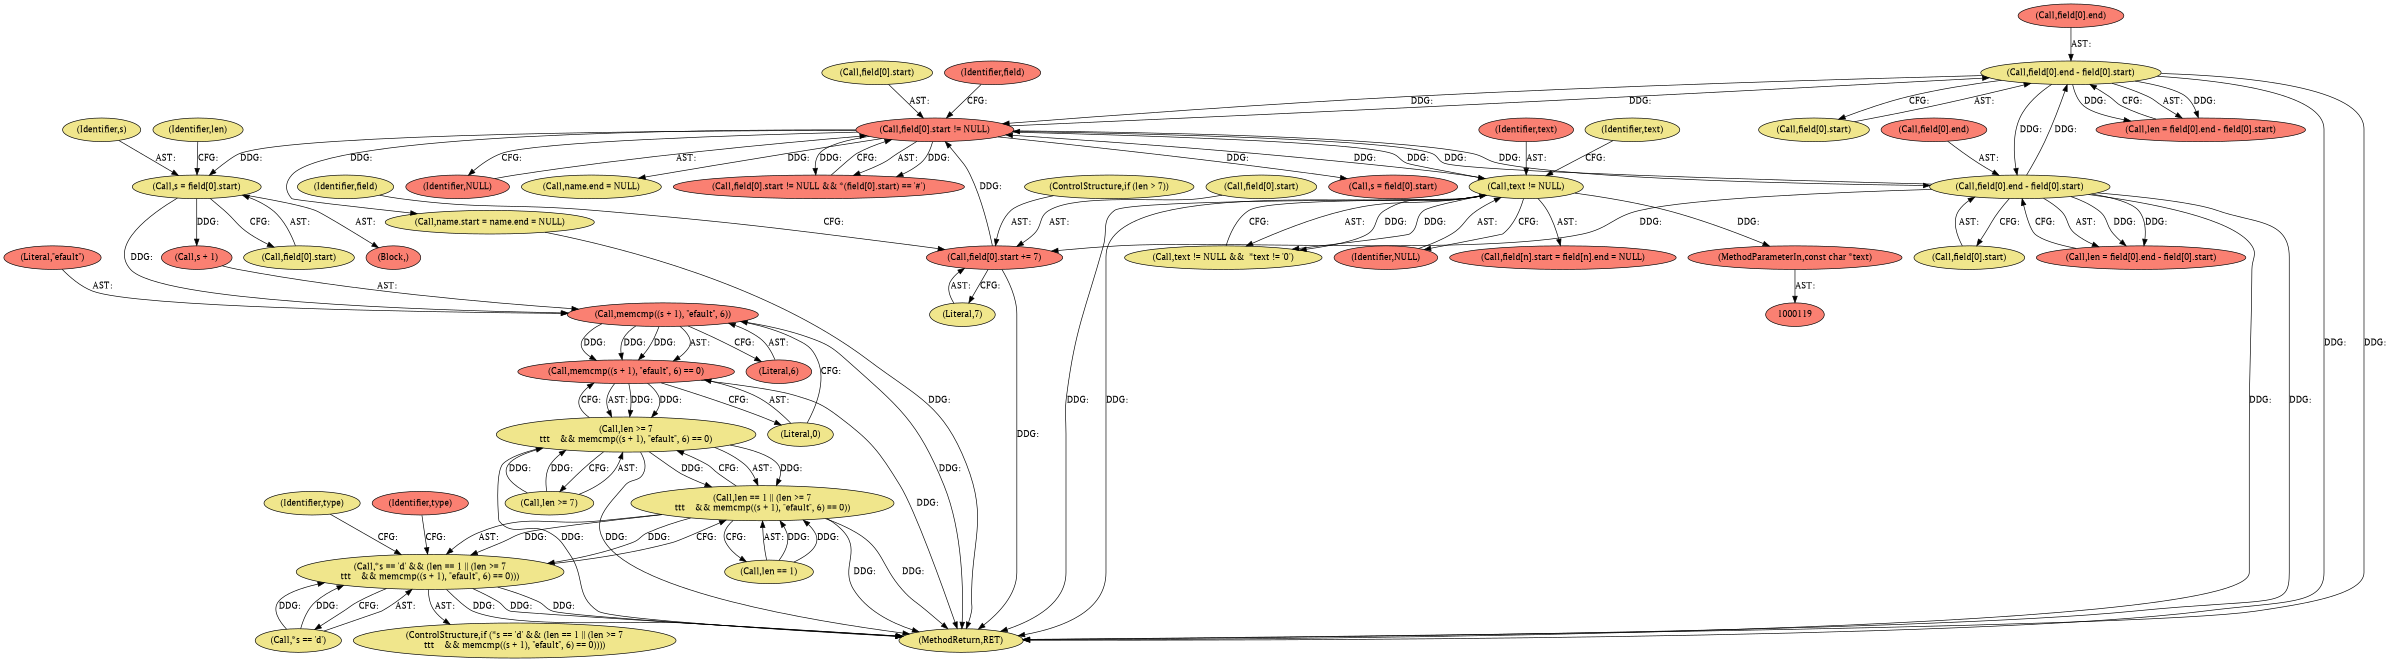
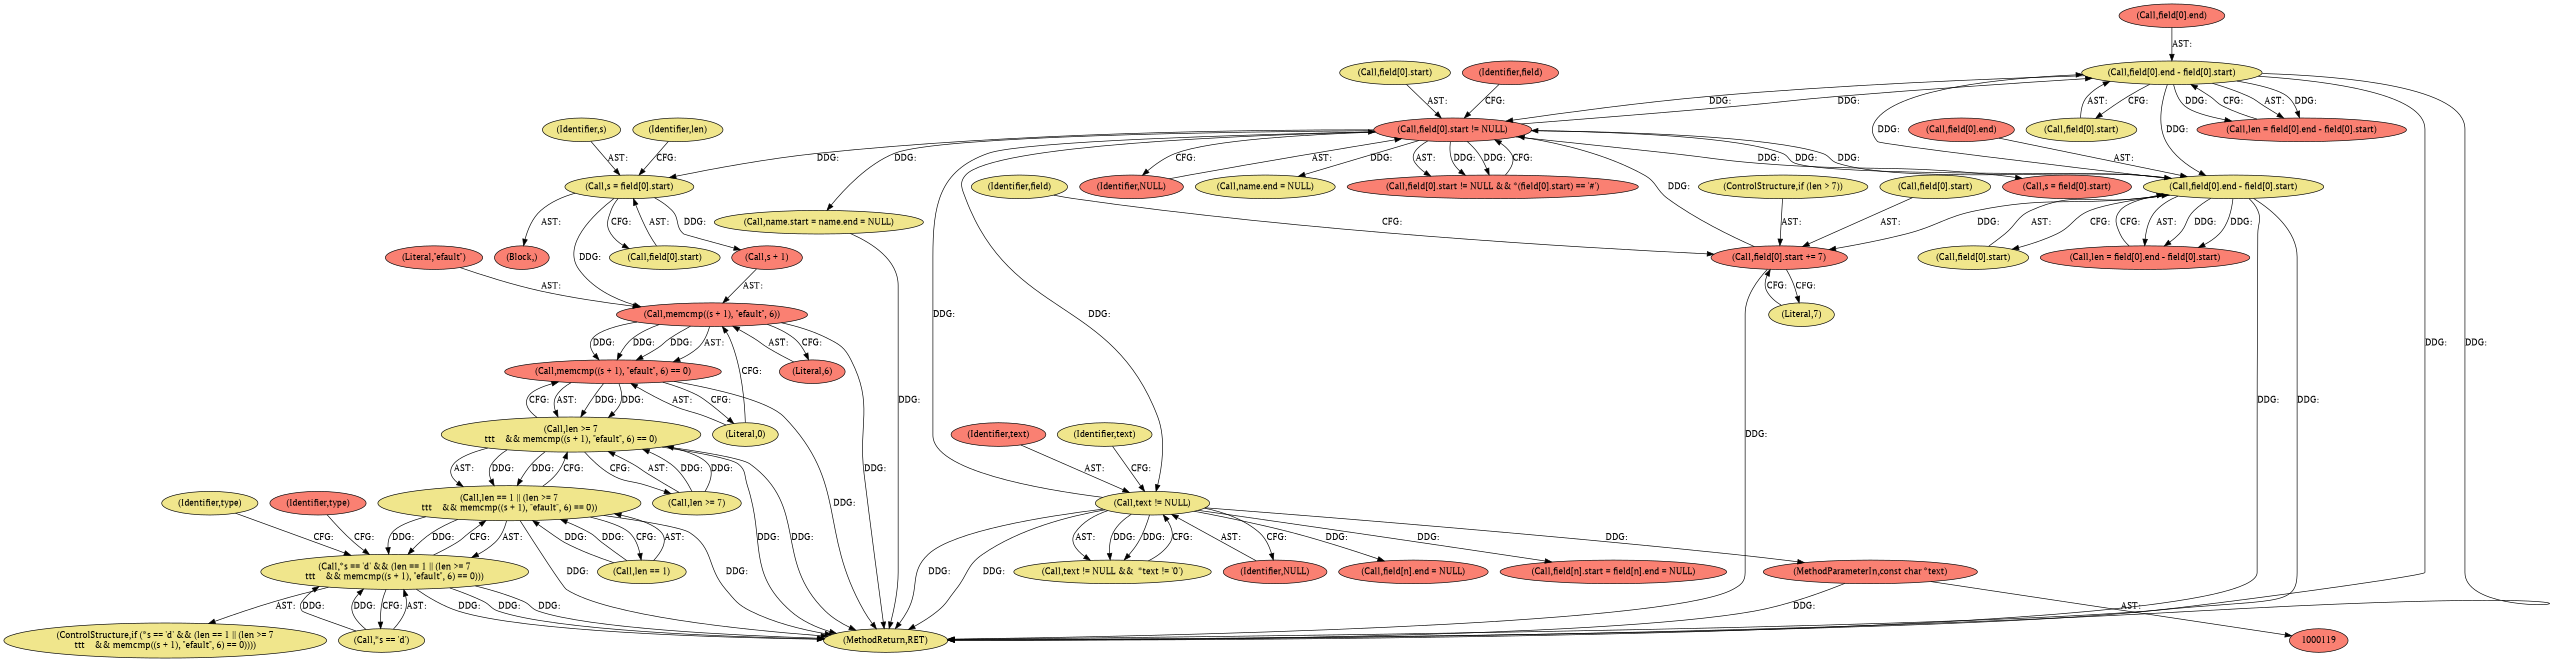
edge "(Call,text != NULL)" -> "(Call,field[n].start = field[n].end = NULL)": label "AST: " -> "DDG: "
edge "(Literal,7)" -> "(Call,field[0].start += 7)": label "AST: " -> "CFG: "
node "(Call,field[n].end = NULL)": added
edge "(MethodParameterIn,const char *text)" -> "(MethodReturn,RET)": added, label "DDG:"
